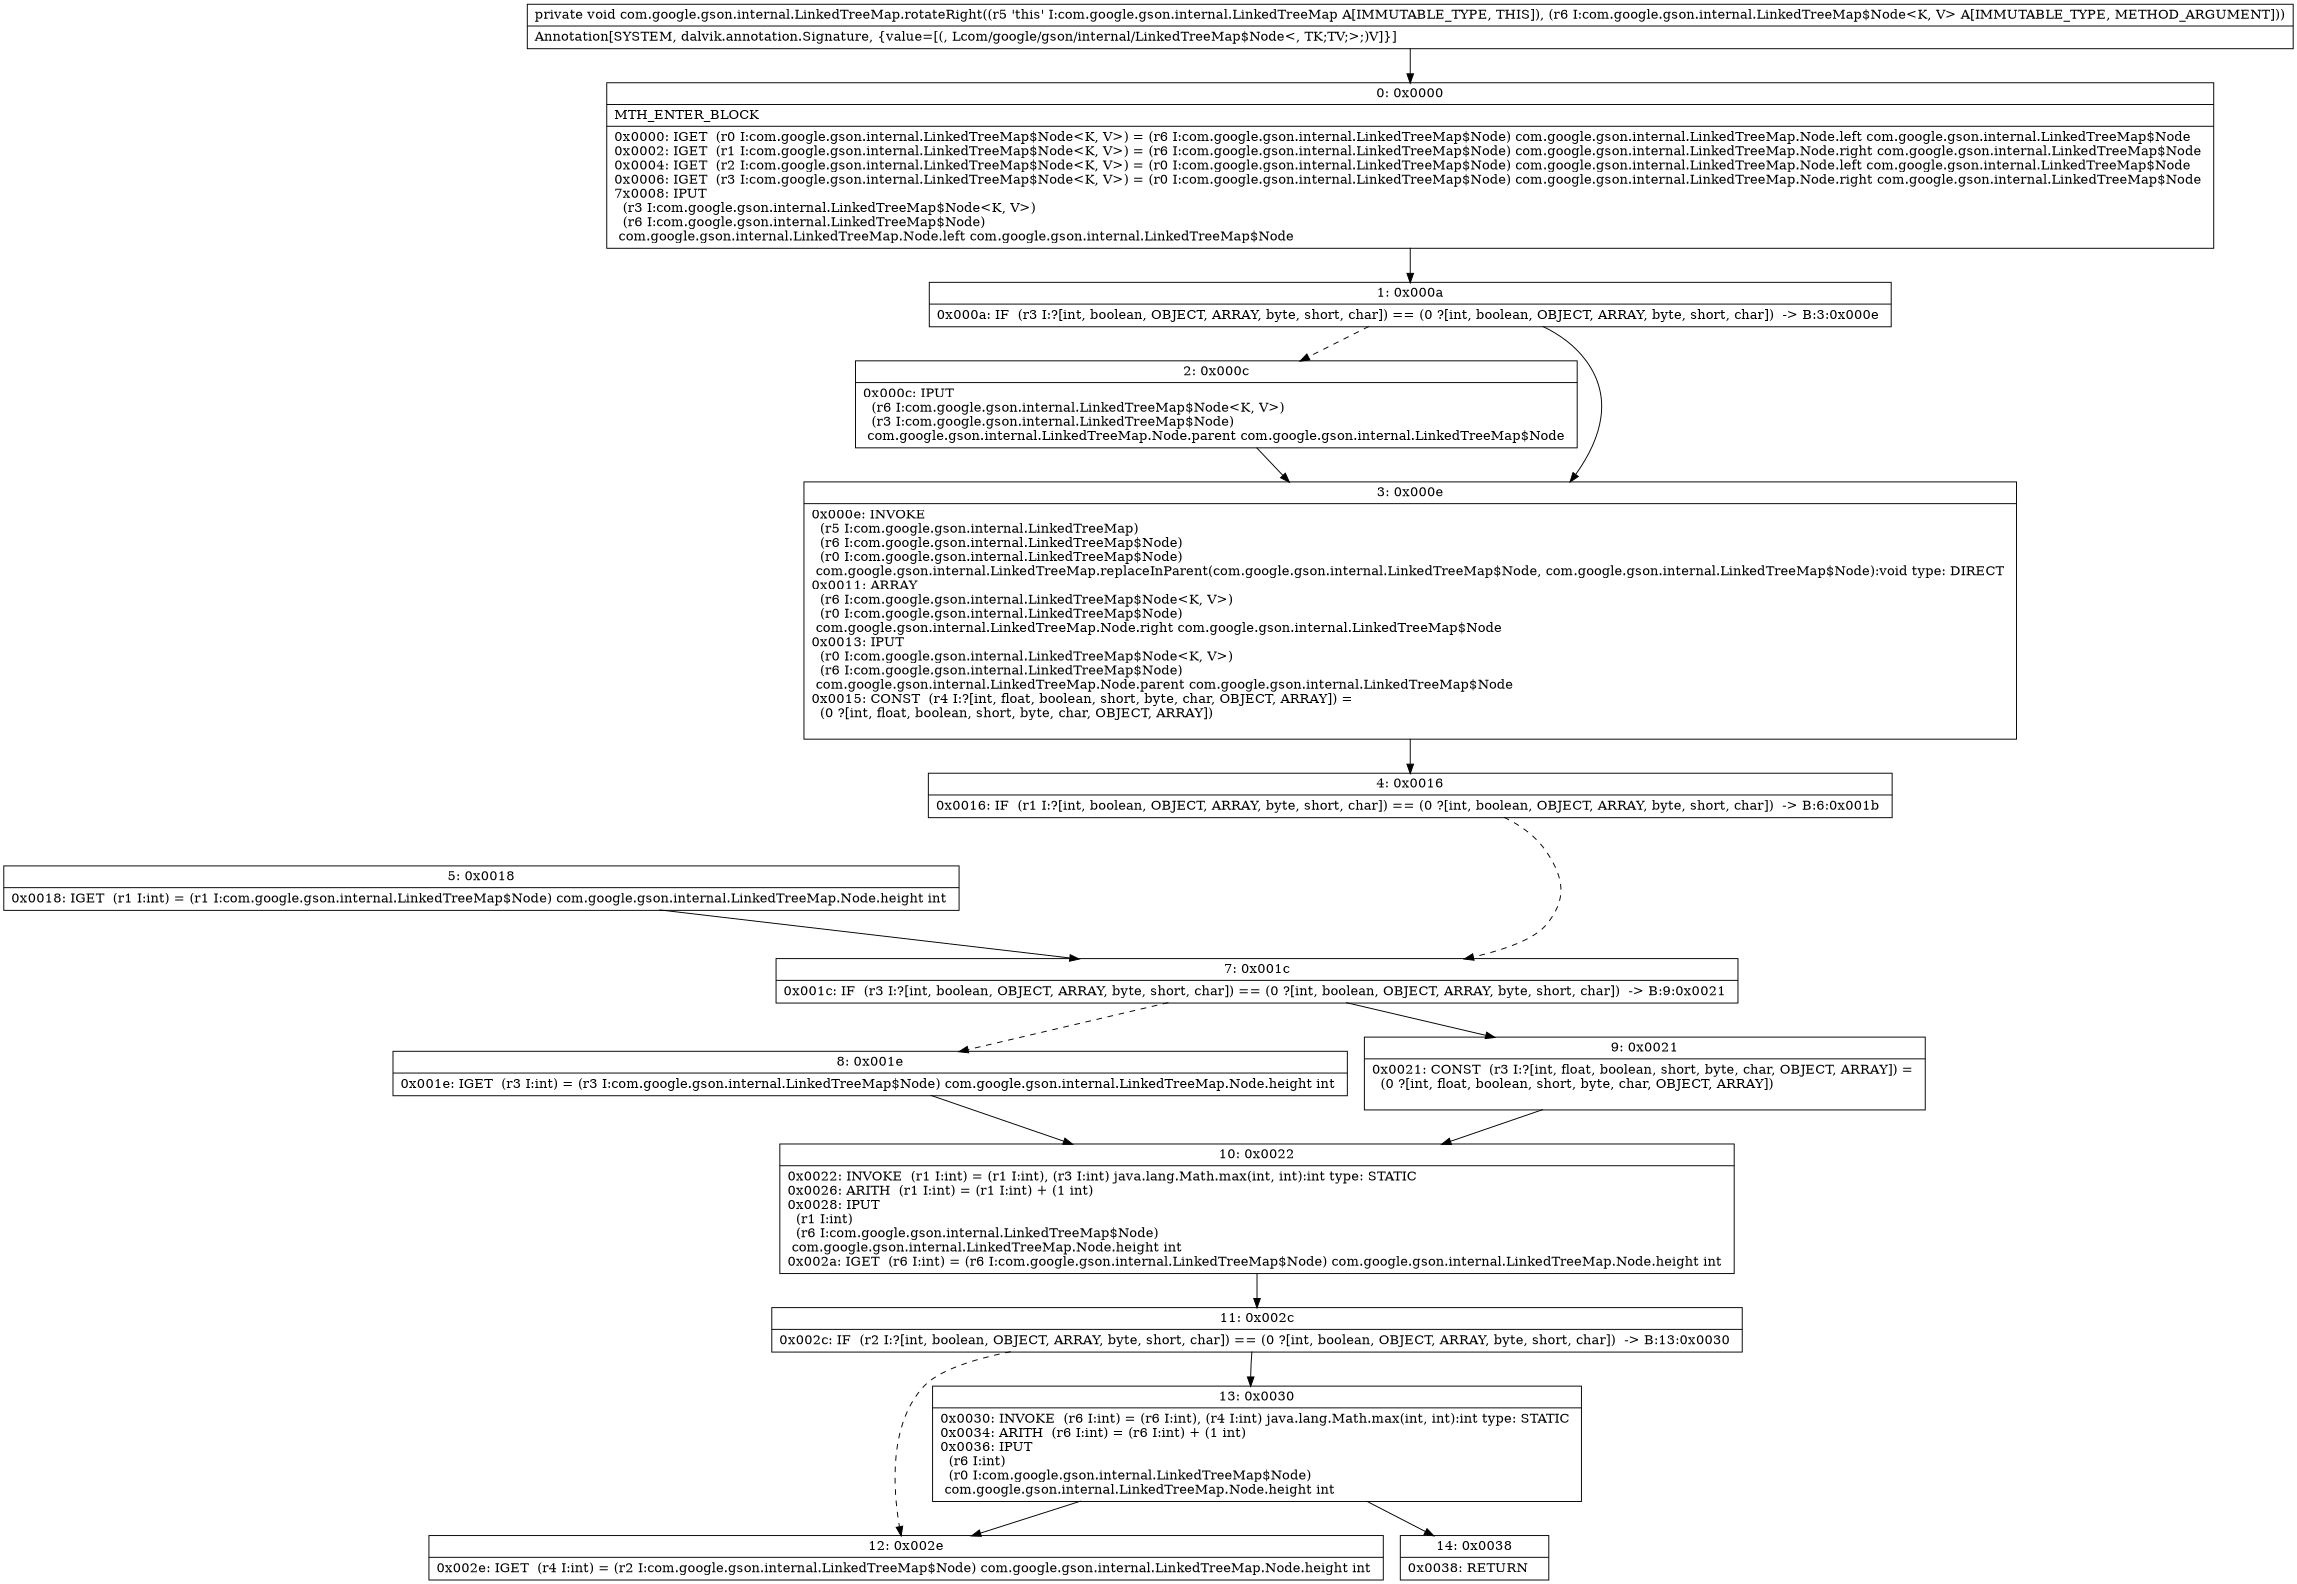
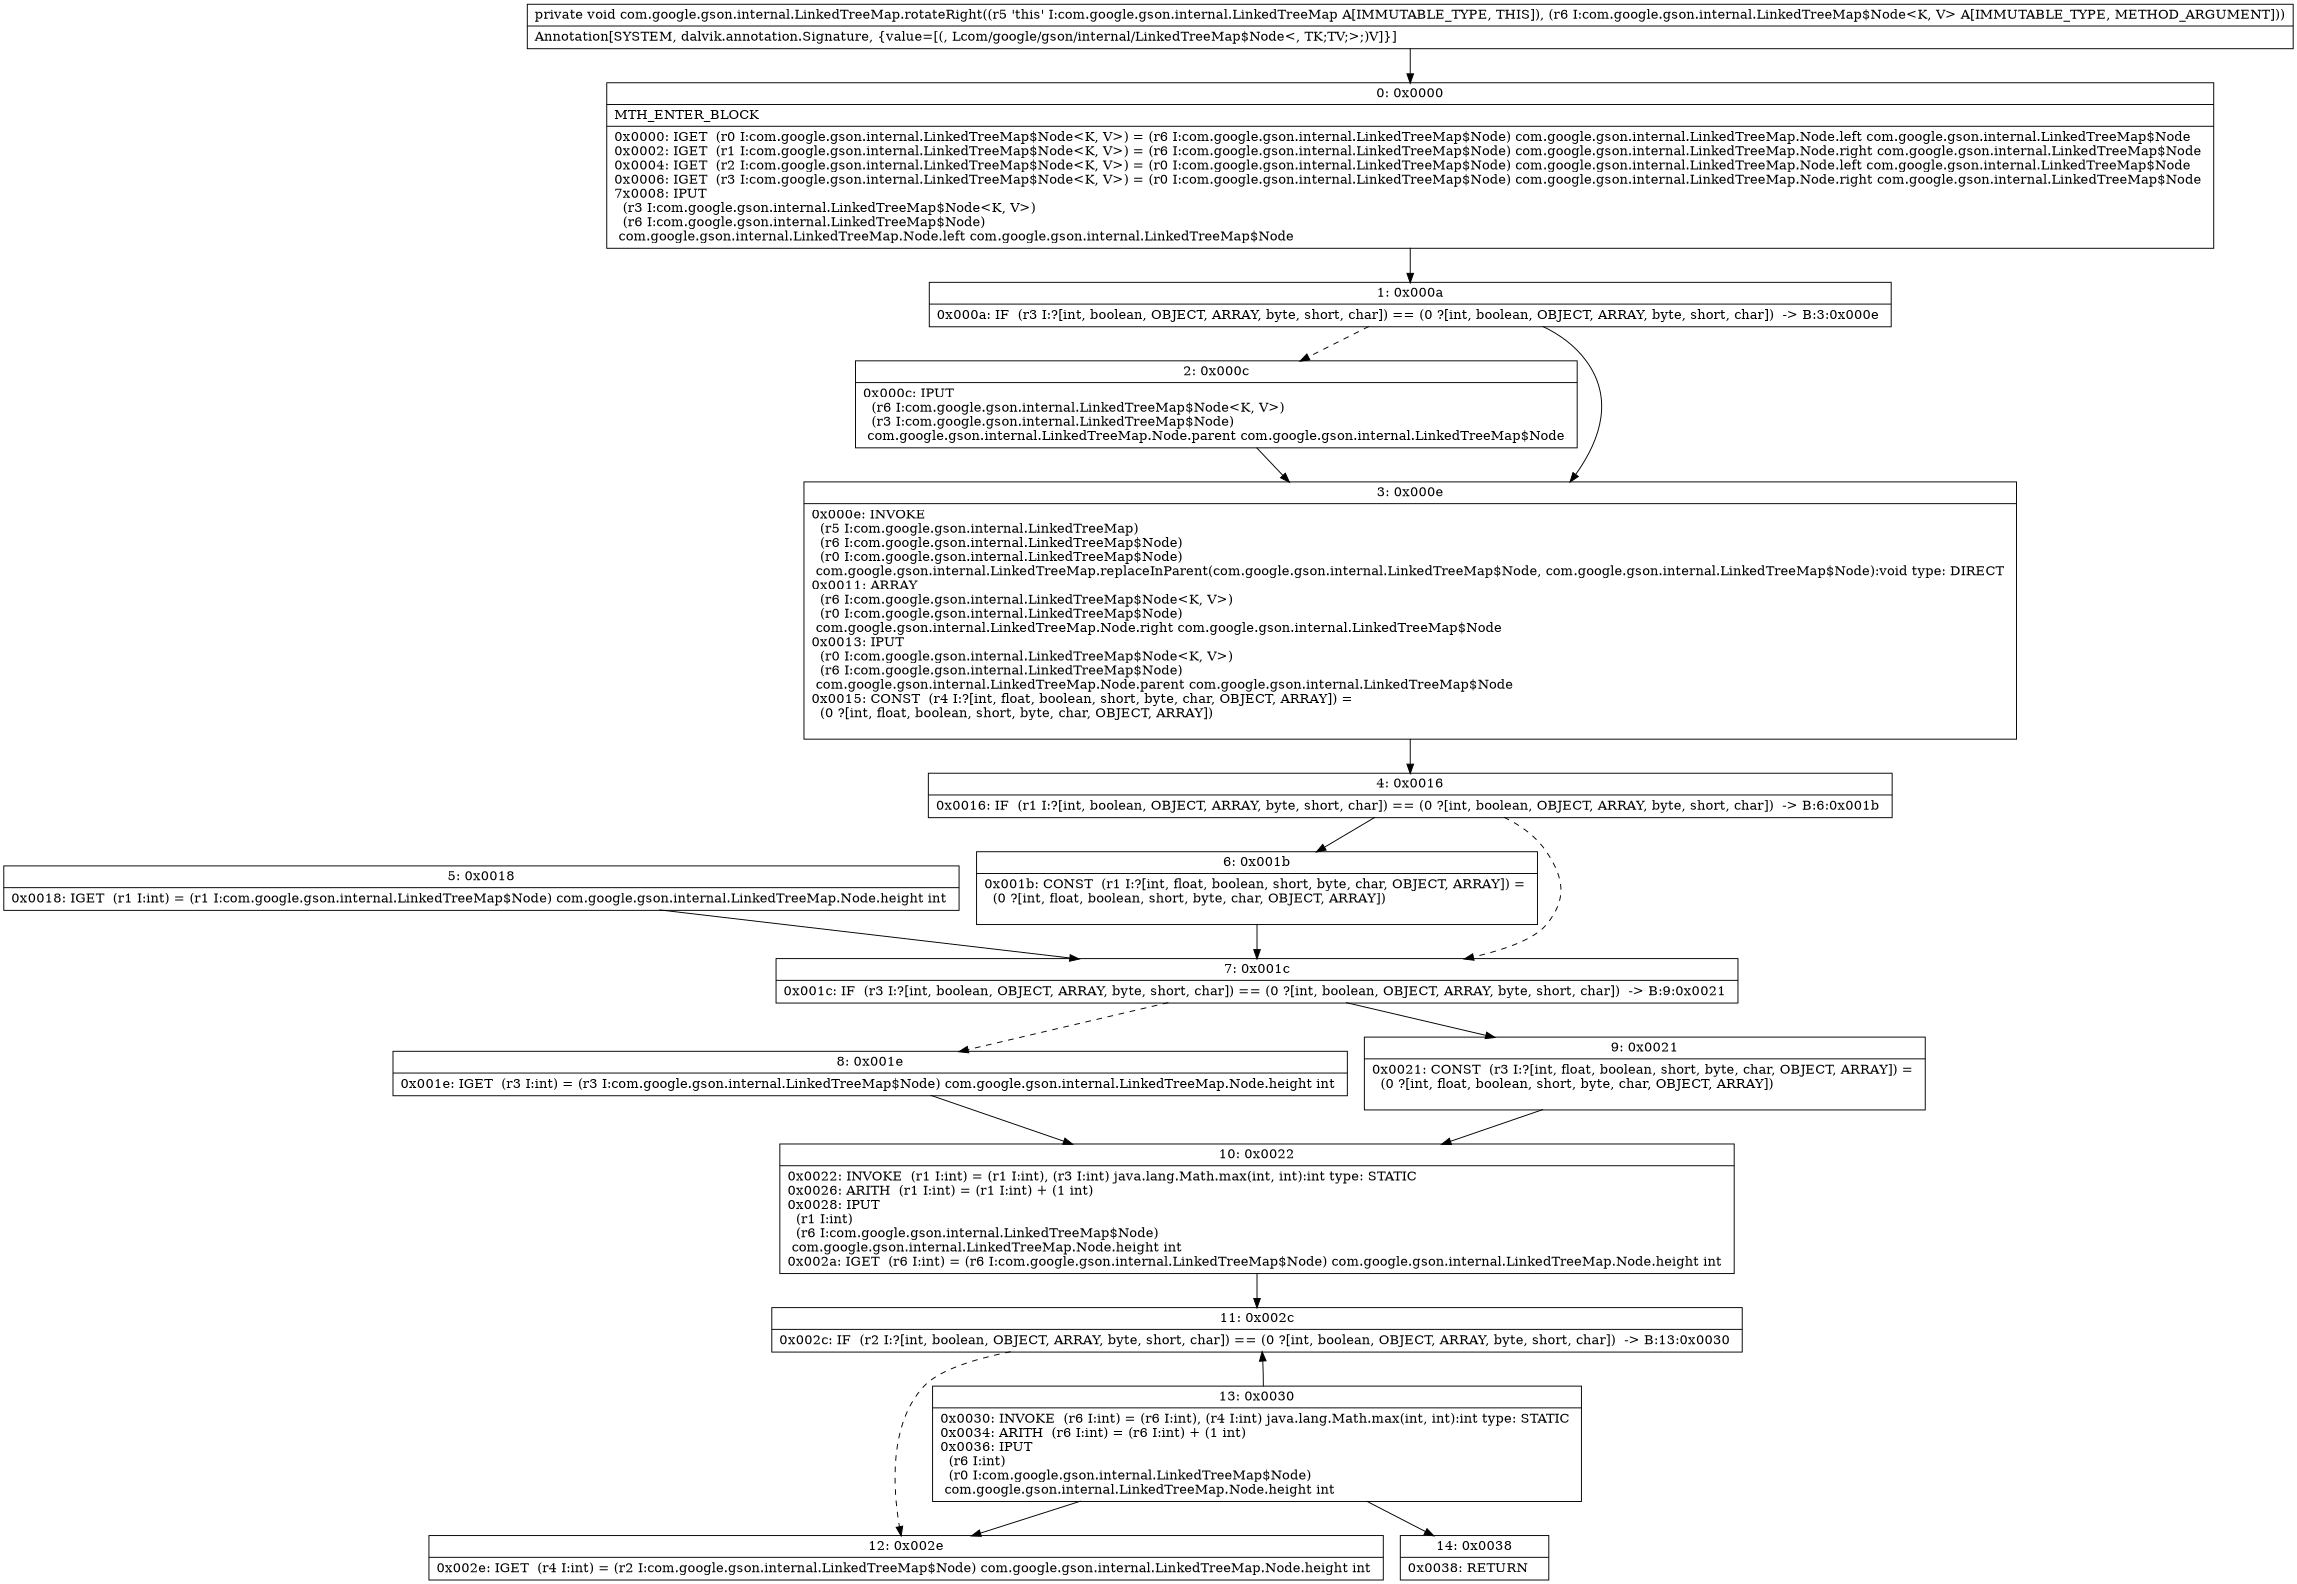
node "6: 0x001b": added
edge "11: 0x002c" -> "13: 0x0030": reversed
